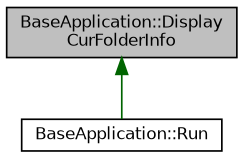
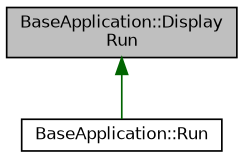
node "BaseApplication::Display CurFolderInfo": label "BaseApplication::Display CurFolderInfo" -> "BaseApplication::Display Run"
